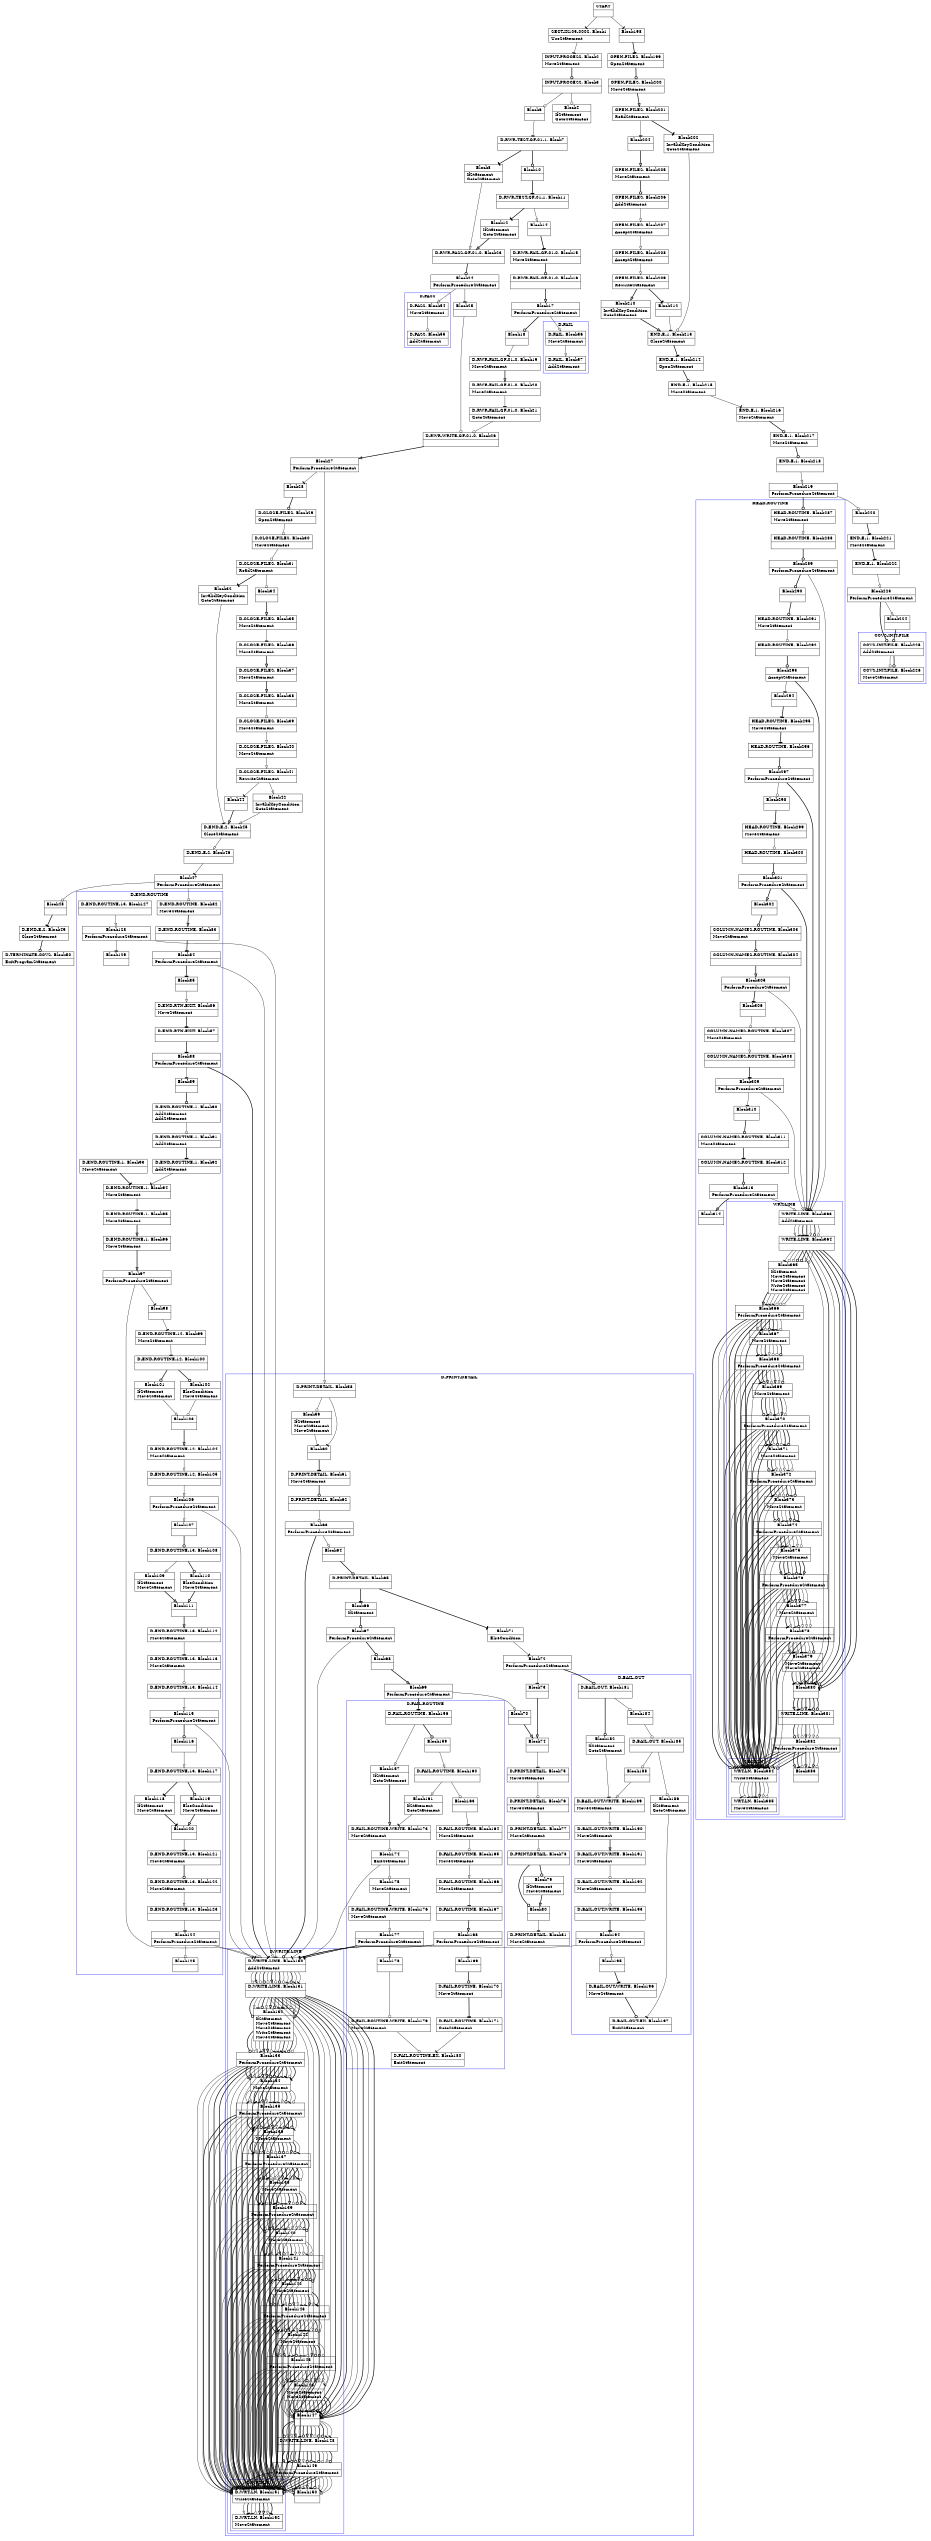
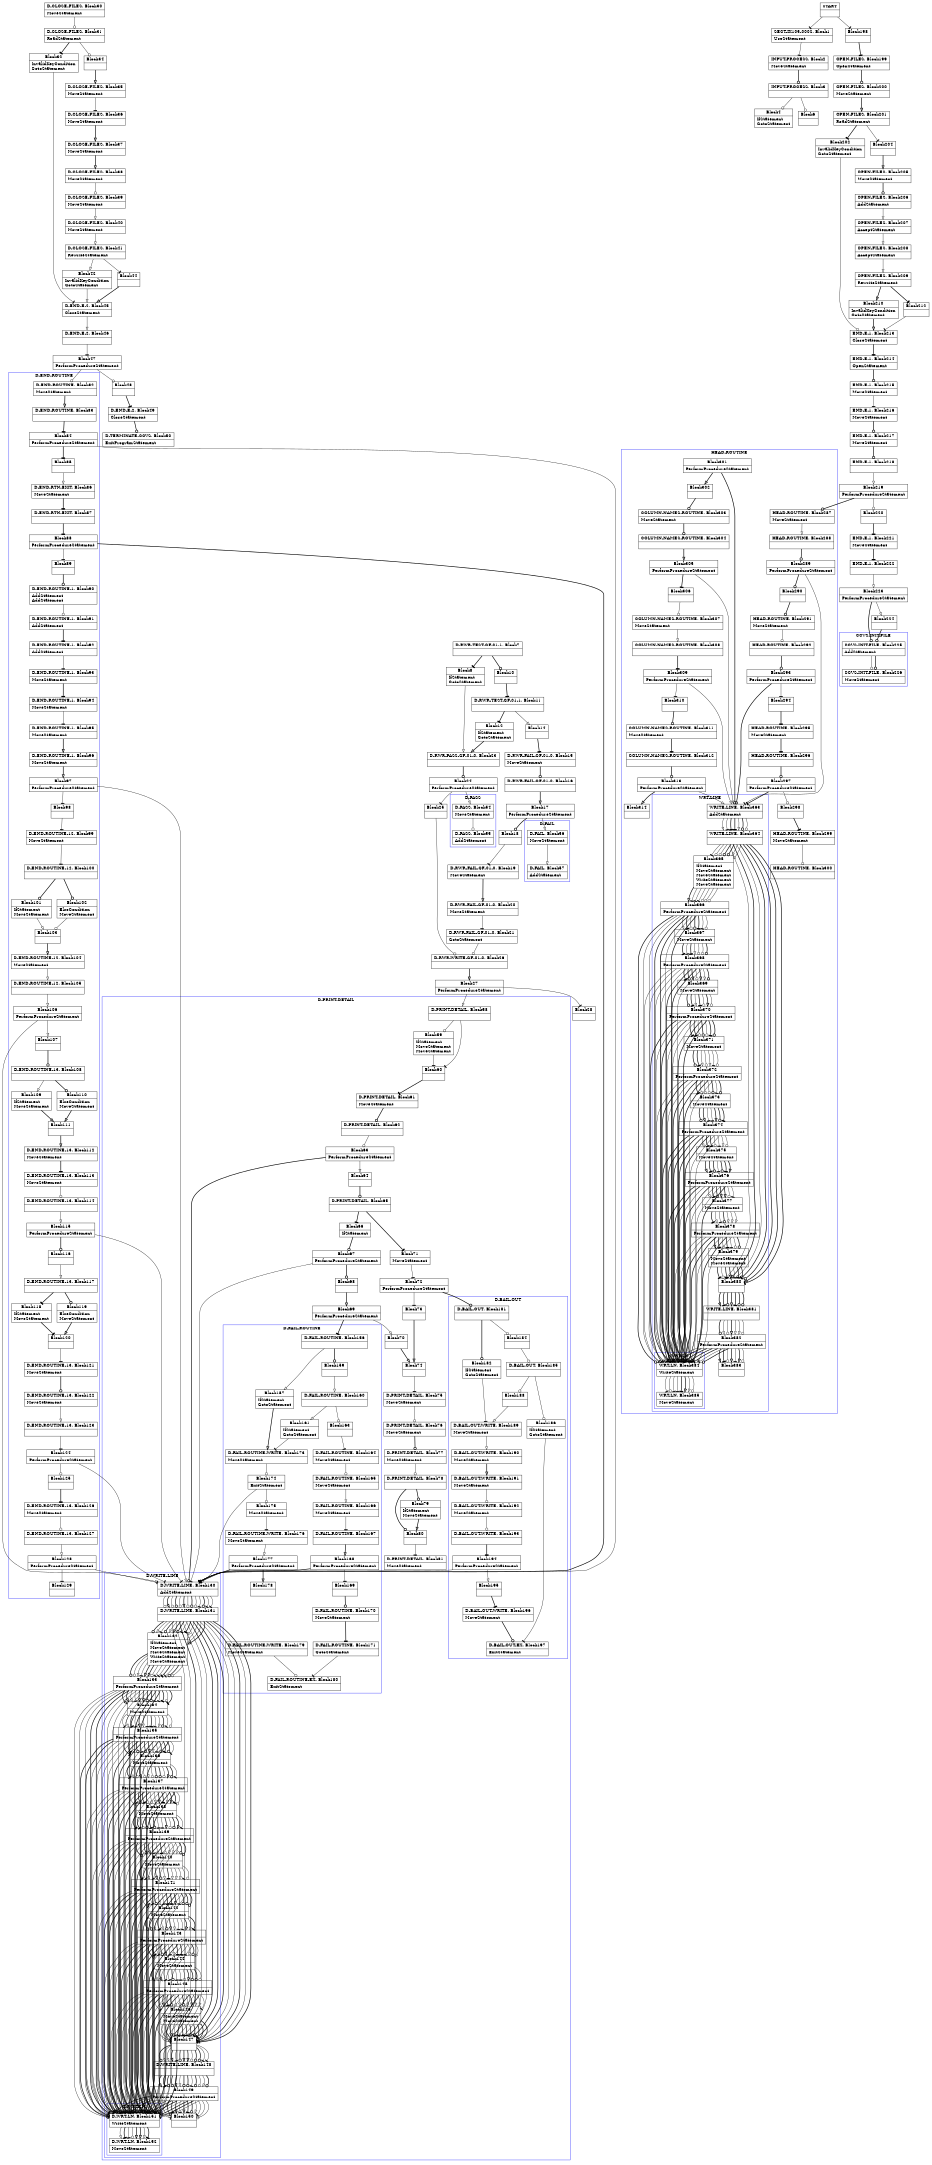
edge "Block6" -> "D-RWR-TEST-GF-01-1. Block7": removed
node "D-CLOSE-FILES. Block29": removed
node "Block293": text "AcceptStatement" -> "PerformProcedureStatement"
edge "HEAD-ROUTINE. Block300" -> "Block301": removed
edge "D-END-ROUTINE-1. Block92" -> "D-END-ROUTINE-1. Block94": now "D-END-ROUTINE-1. Block92" -> "D-END-ROUTINE-1. Block93"
node "D-END-ROUTINE-13. Block126": added
node "Block71": text "ElseCondition" -> "MoveStatement"
edge "D-END-ROUTINE-13. Block112" -> "D-END-ROUTINE-13. Block113": style solid -> bold
cluster "SECT-LN": label "SECT-LN" -> "WRT-LN"
edge "Block178" -> "D-FAIL-ROUTINE-WRITE. Block179": removed
